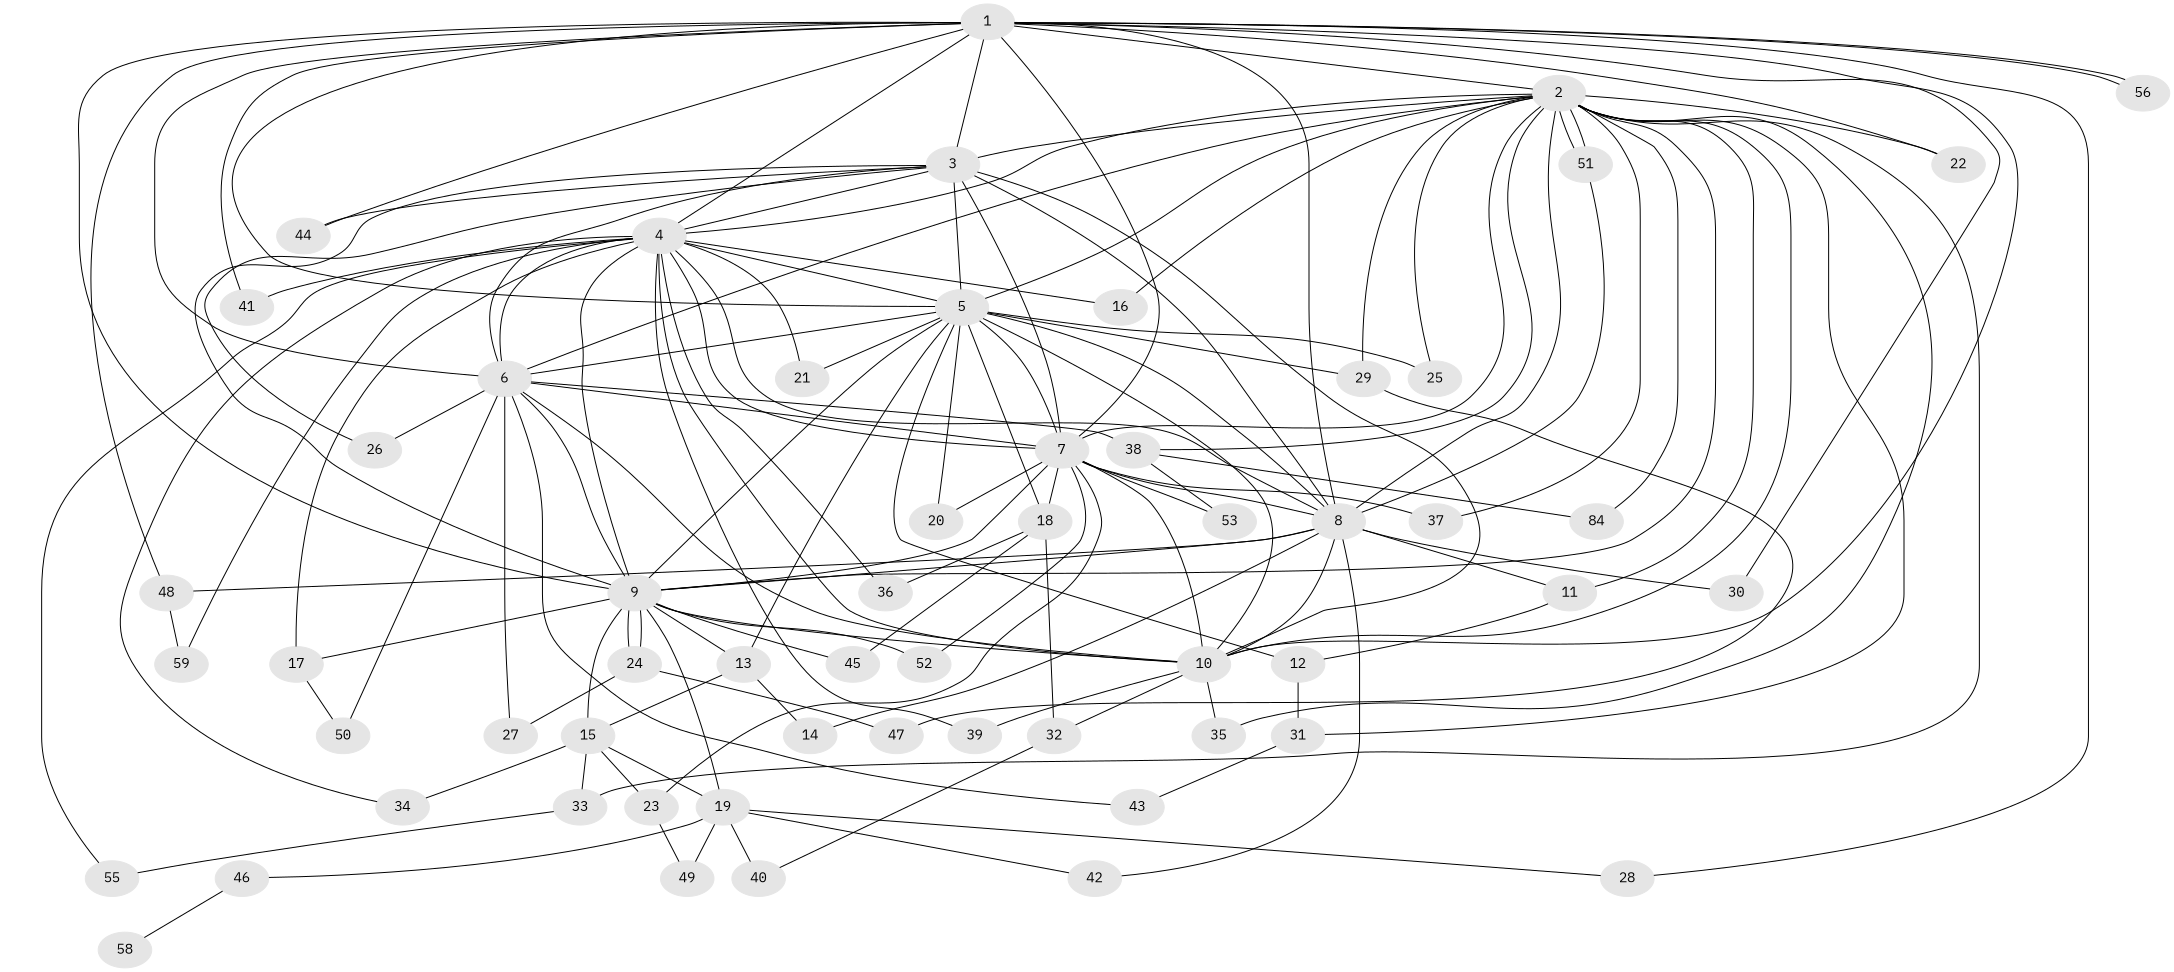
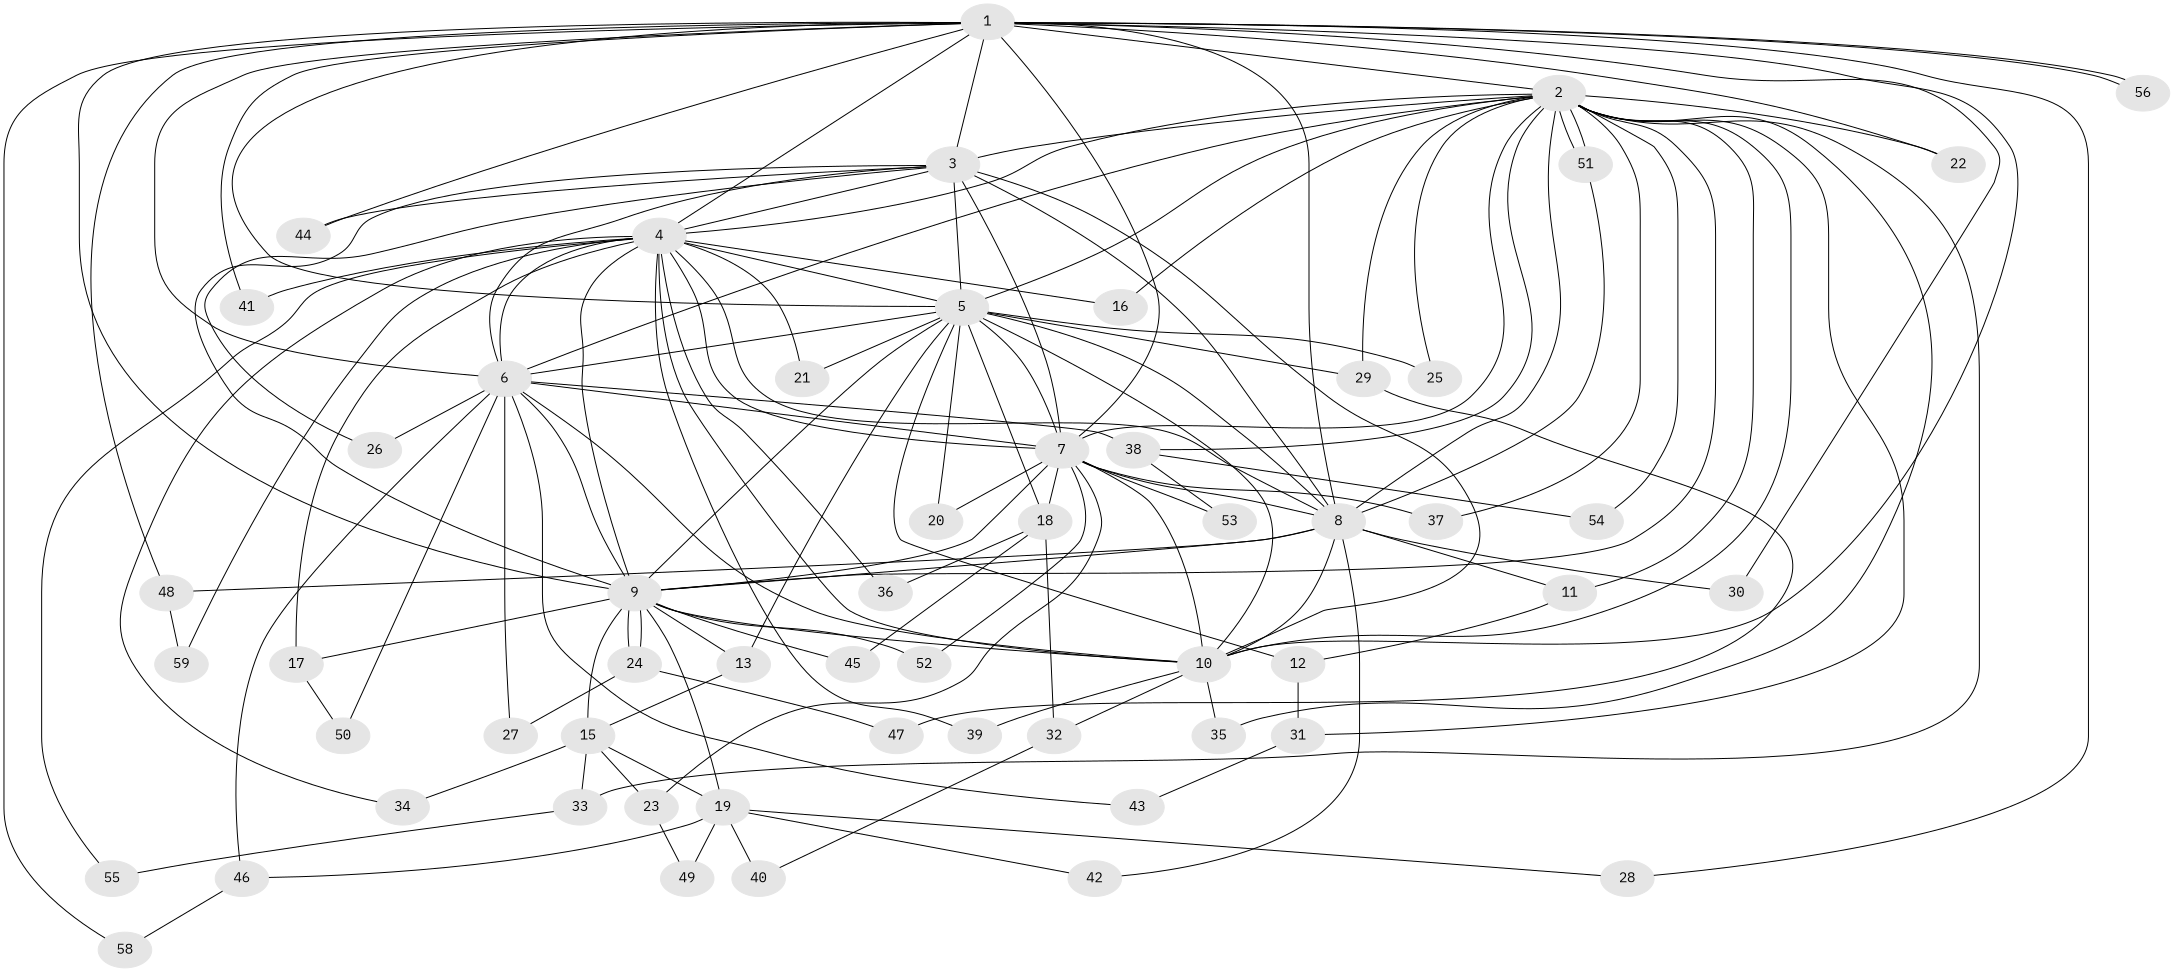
edge "1" -- "58": added
node "84": label "84" -> "54"
edge "6" -- "46": added
node "14": removed
